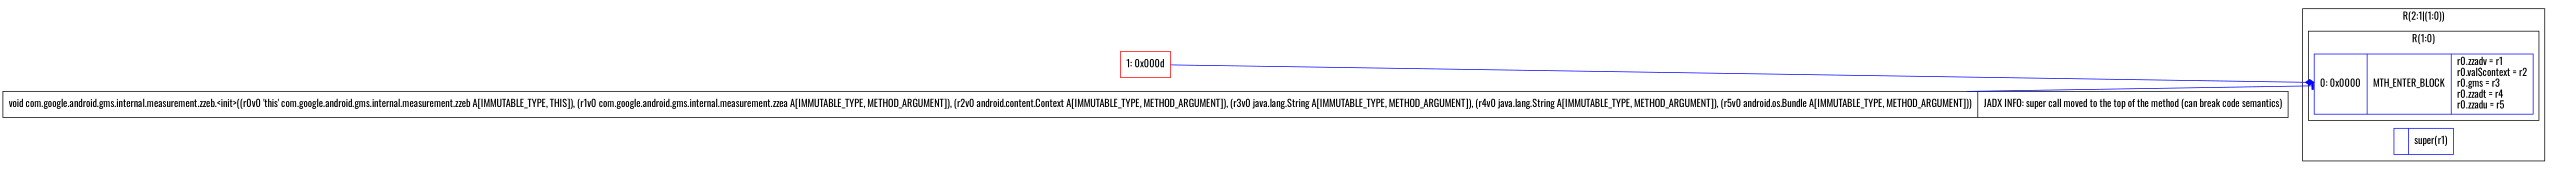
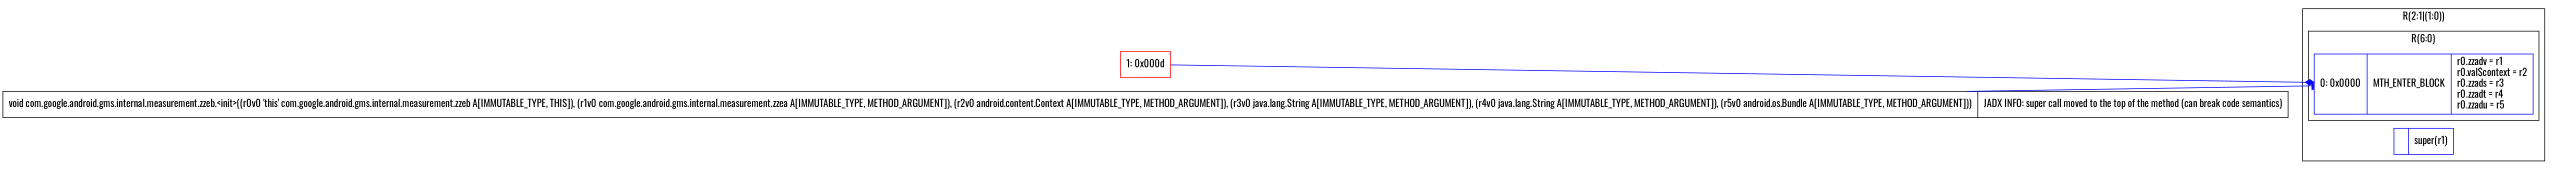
cluster "R(1:0)": label "R(1:0)" -> "R(6:0)"
node "0: 0x0000": text "r0.gms = r3" -> "r0.zzads = r3"
